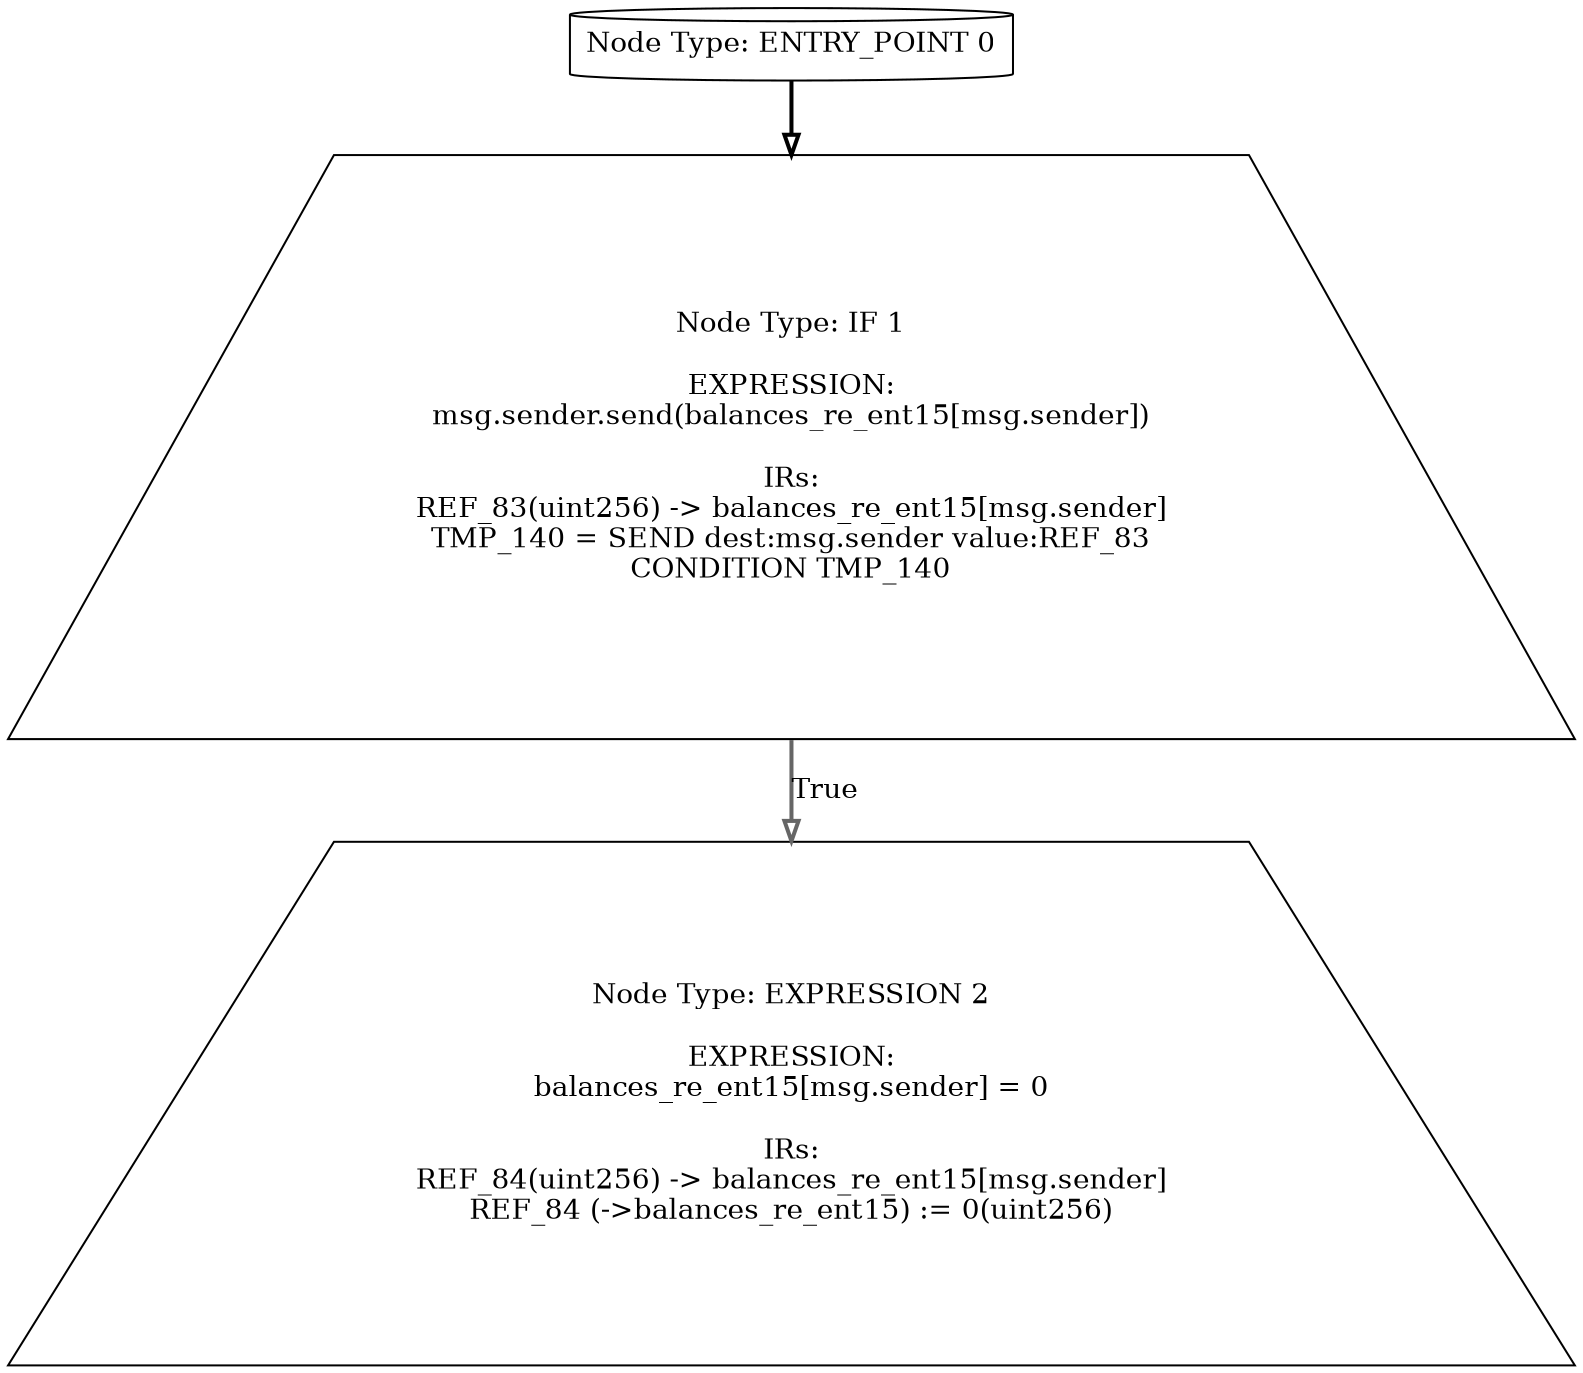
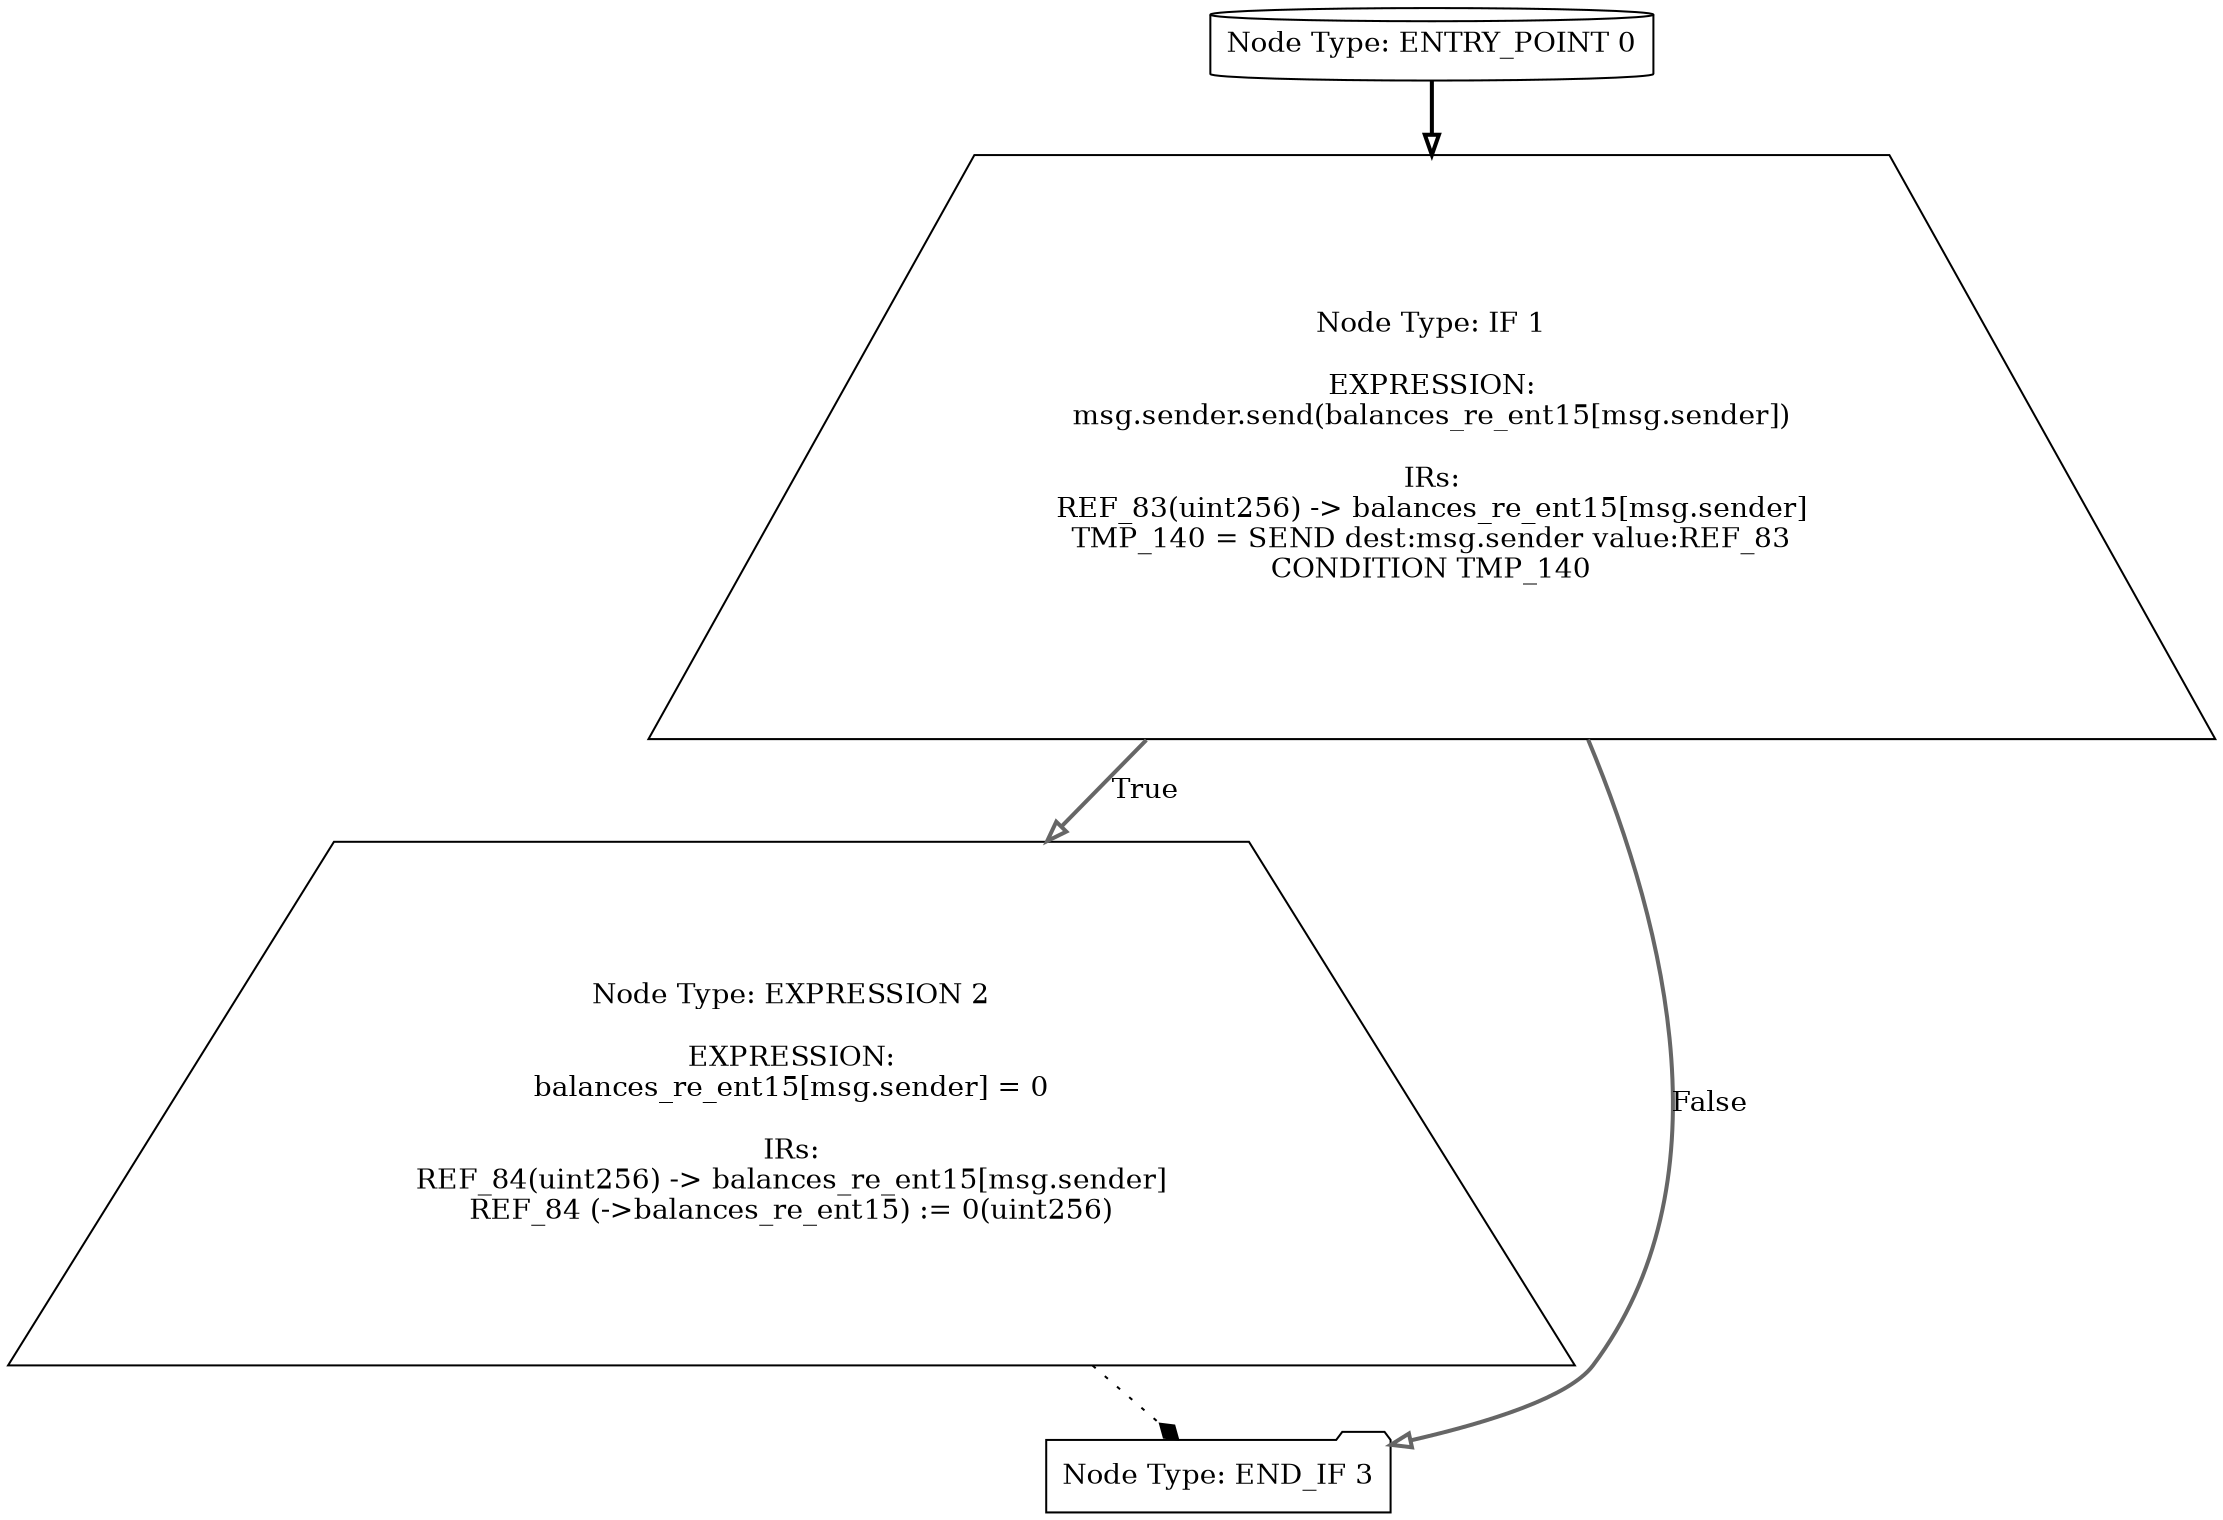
node "Node Type: END_IF 3": added
